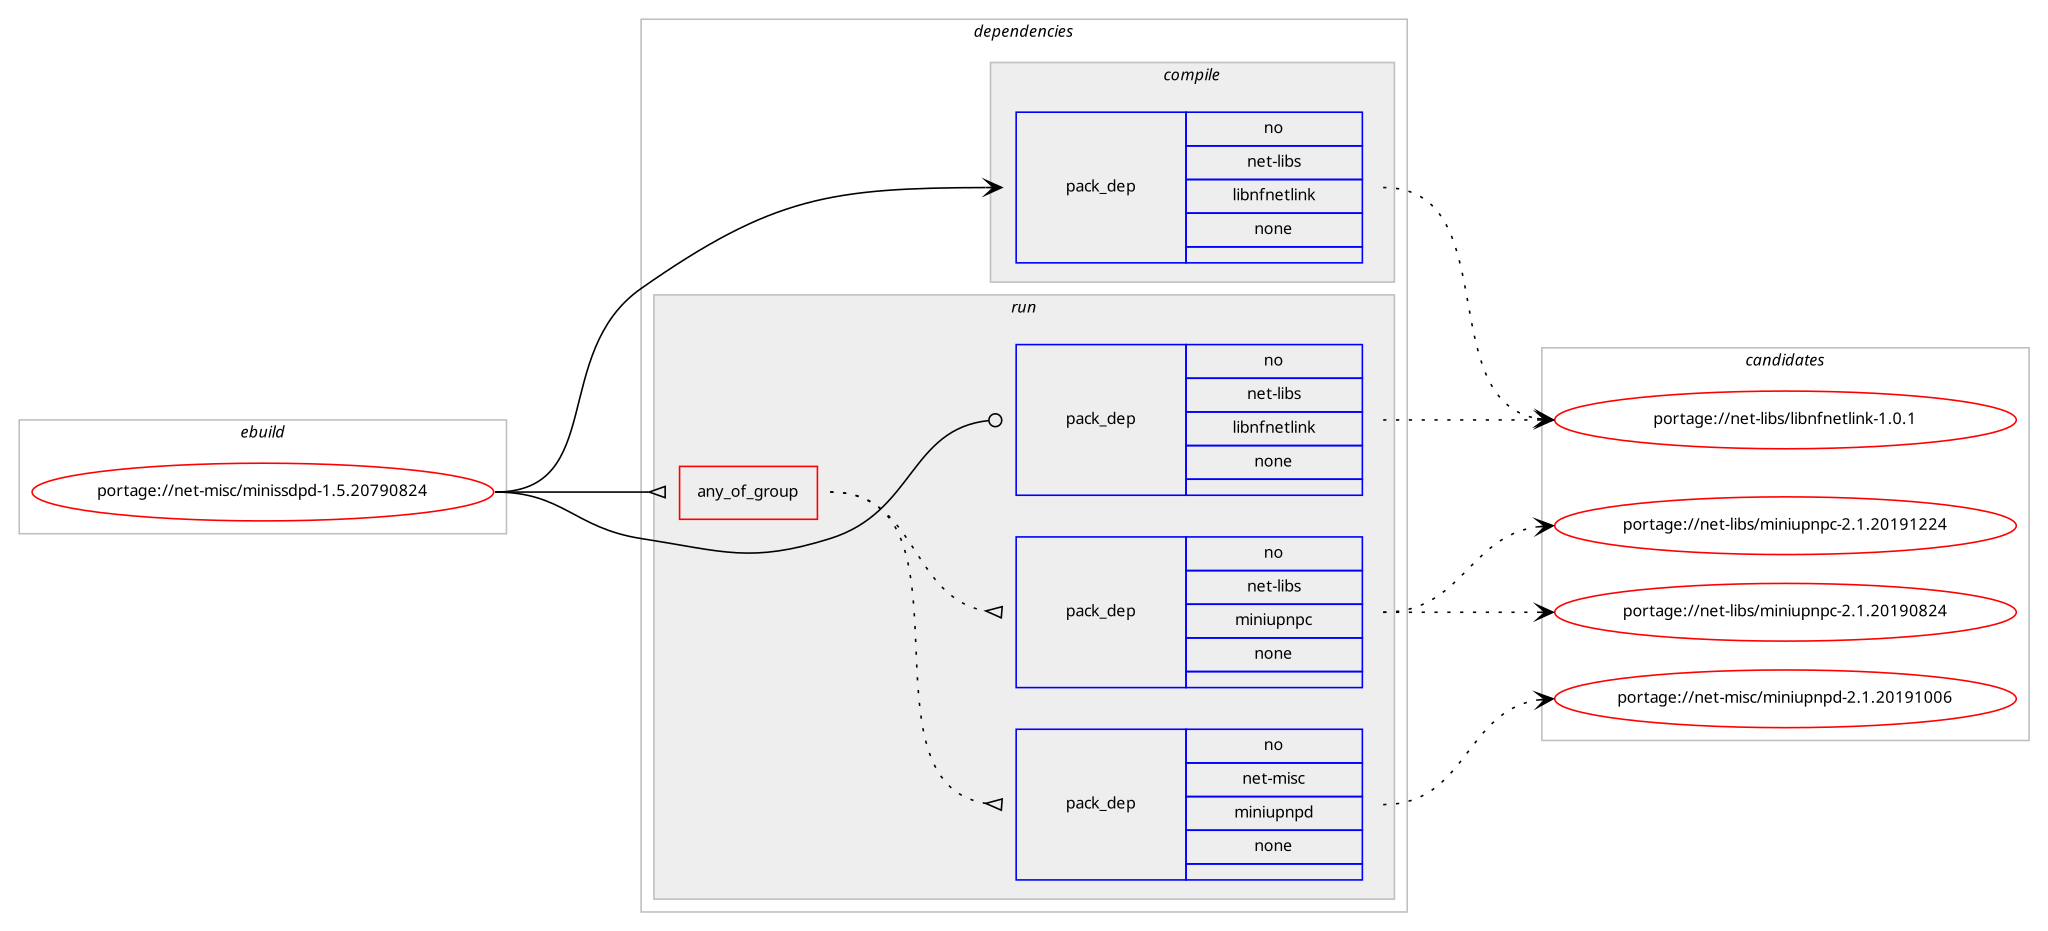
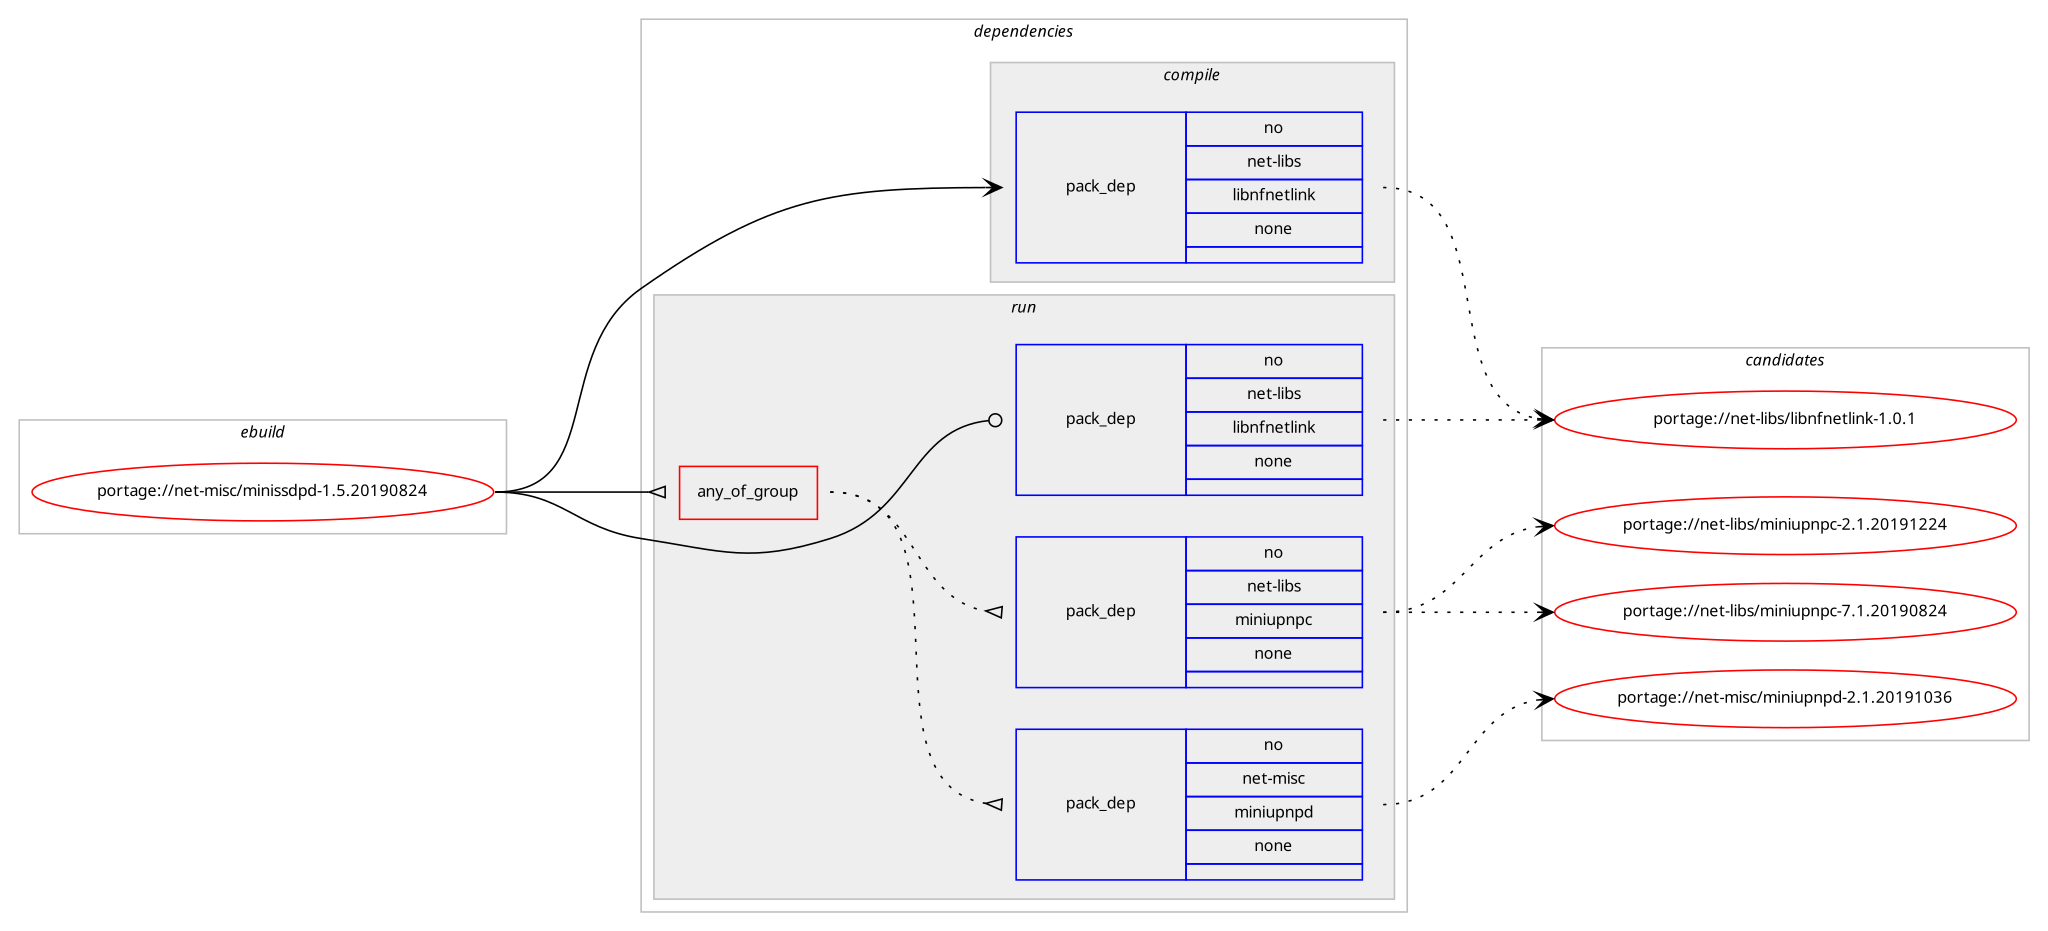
node "portage://net-misc/minissdpd-1.5.20790824": label "portage://net-misc/minissdpd-1.5.20790824" -> "portage://net-misc/minissdpd-1.5.20190824"
node "portage://net-libs/miniupnpc-2.1.20190824": label "portage://net-libs/miniupnpc-2.1.20190824" -> "portage://net-libs/miniupnpc-7.1.20190824"
node "portage://net-misc/miniupnpd-2.1.20191006": label "portage://net-misc/miniupnpd-2.1.20191006" -> "portage://net-misc/miniupnpd-2.1.20191036"
